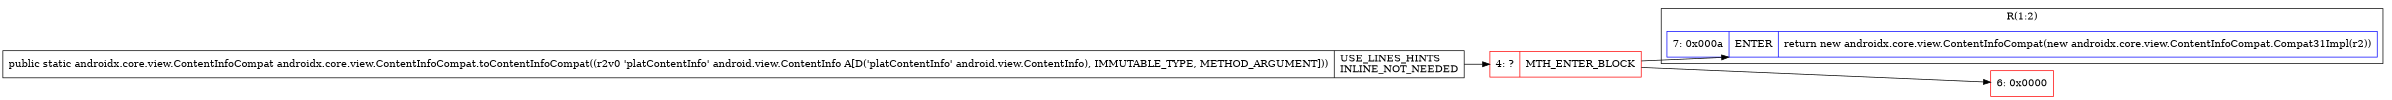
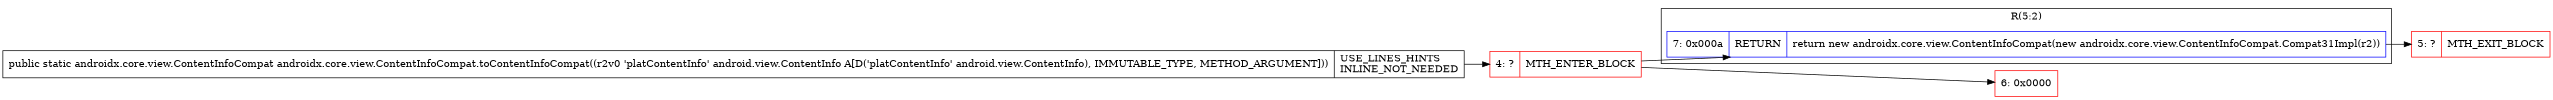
cluster "R(1:2)": label "R(1:2)" -> "R(5:2)"
node "7: 0x000a": text "ENTER" -> "RETURN"
node "5: ?": added
